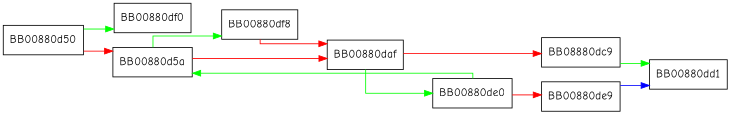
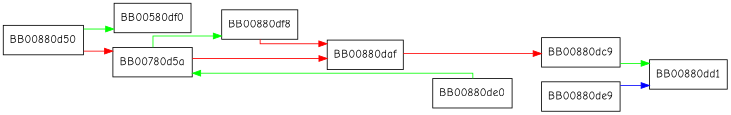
node "BB00880df0": label "BB00880df0" -> "BB00580df0"
node "BB08880dc9": label "BB08880dc9" -> "BB00880dc9"
node "BB00880d5a": label "BB00880d5a" -> "BB00780d5a"
edge "BB00880daf" -> "BB00880de0": removed
edge "BB00880de0" -> "BB00880de9": removed
